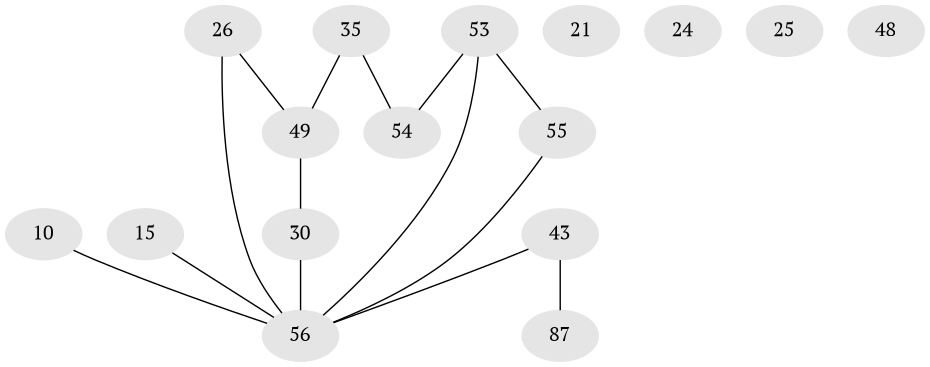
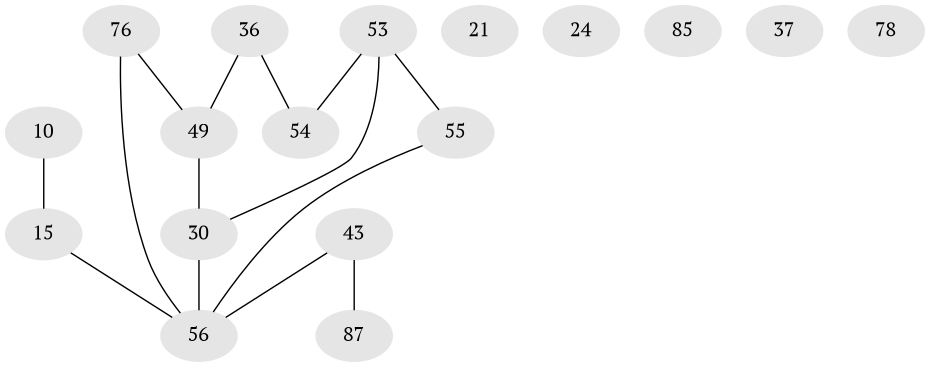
node "26": label "26" -> "76"
node "35": label "35" -> "36"
node "25": label "25" -> "85"
node "37": added
node "48": label "48" -> "78"
edge "53" -- "56": now "53" -- "30"
edge "10" -- "56": now "10" -- "15"
